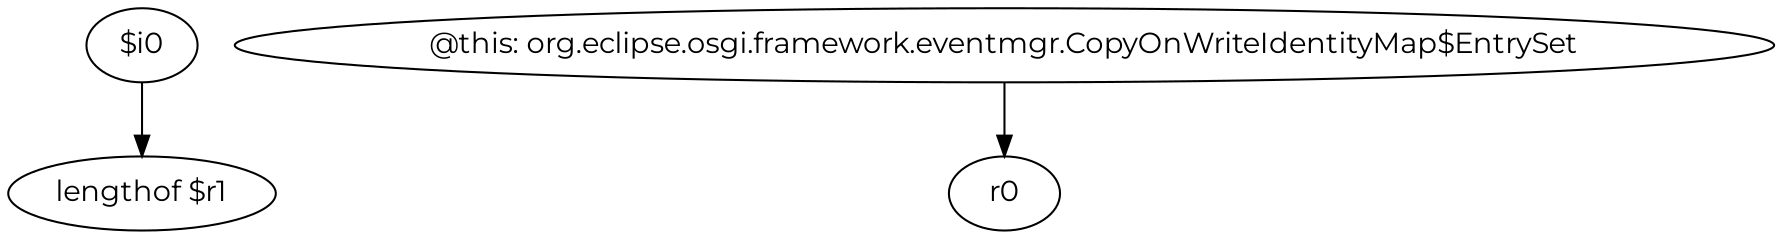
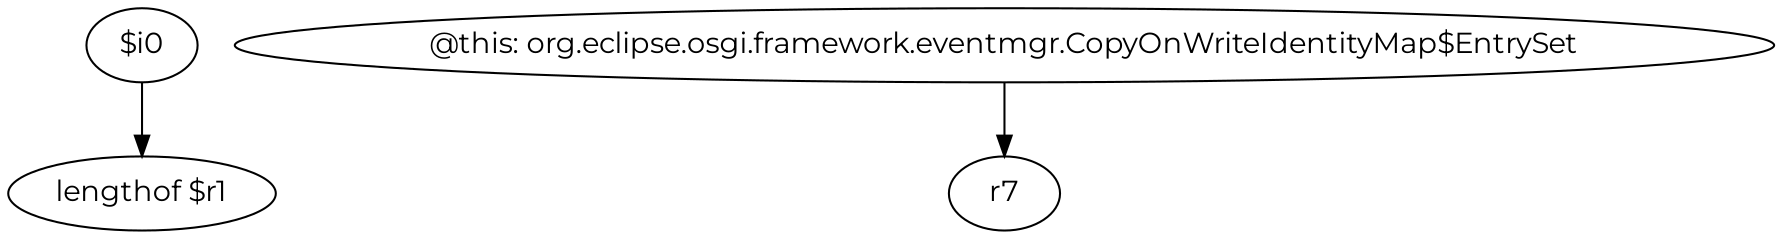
node "r0": label "r0" -> "r7"
